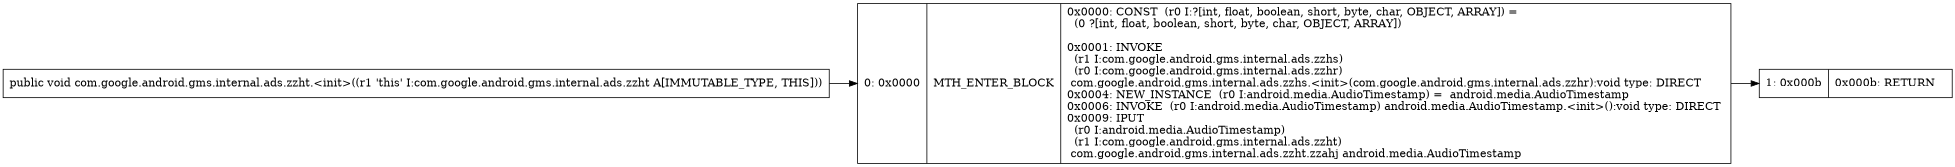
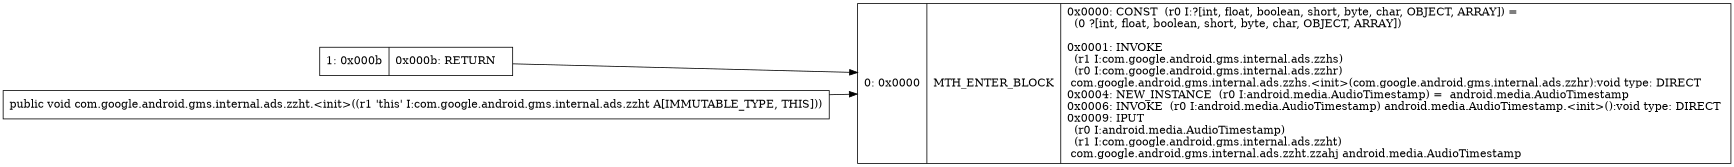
edge "0: 0x0000" -> "1: 0x000b": reversed
